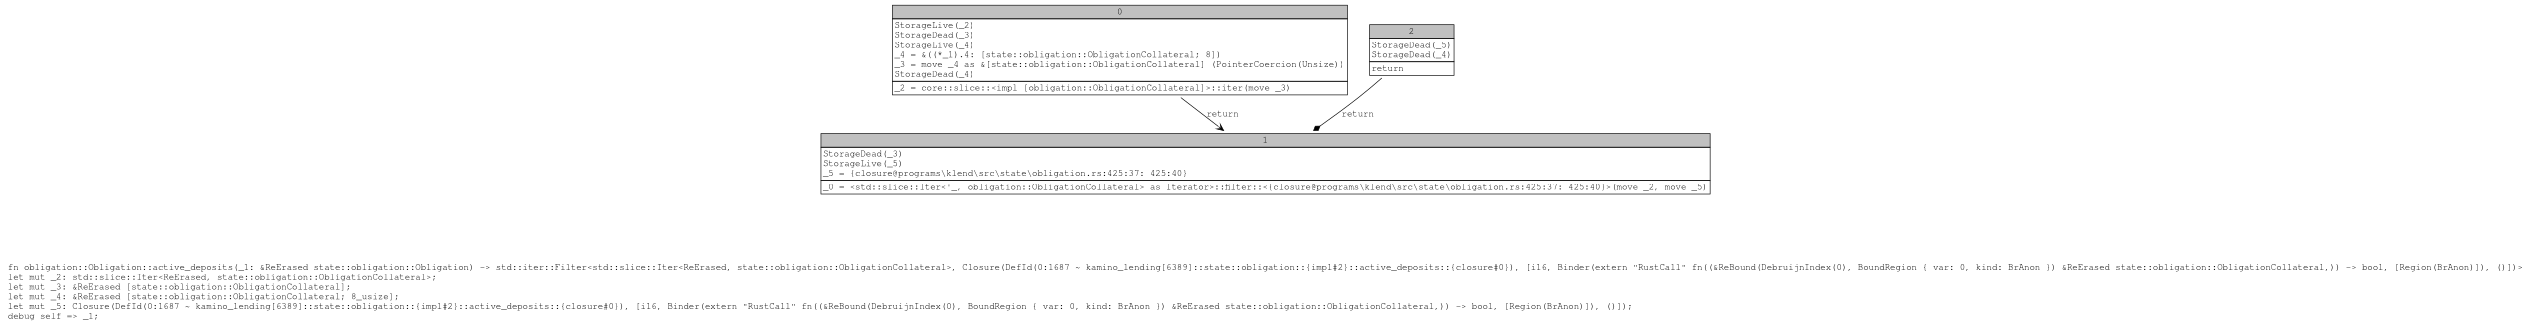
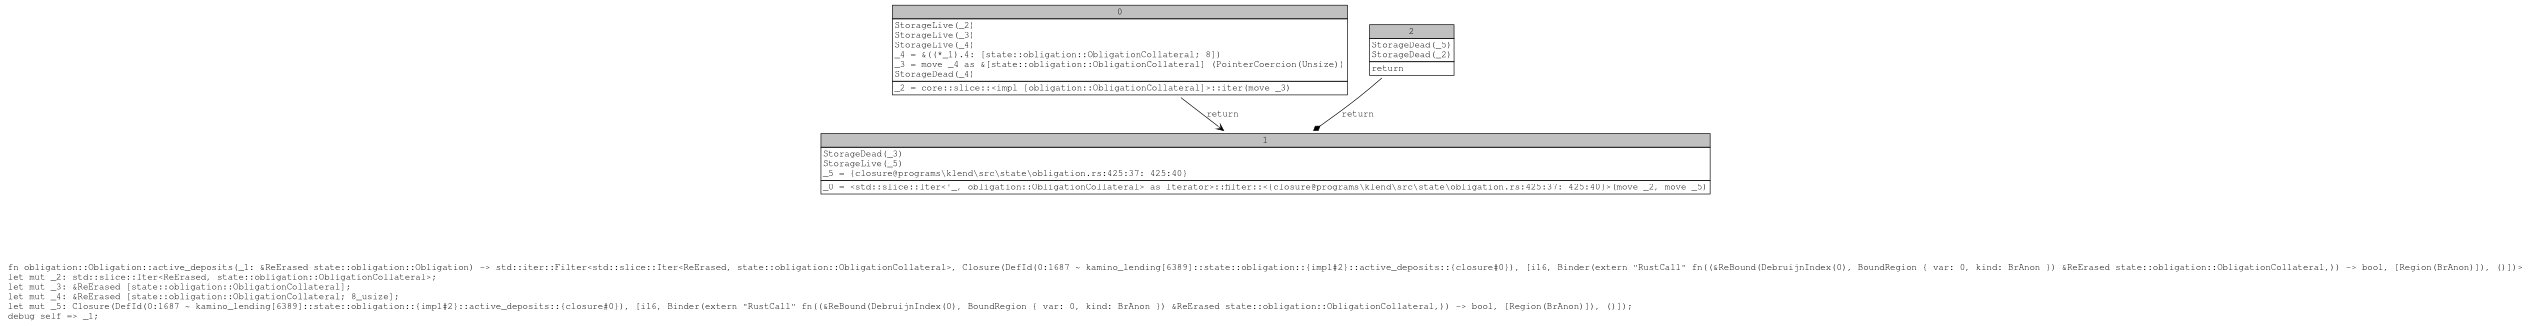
node "0": text "StorageDead(_3)" -> "StorageLive(_3)"
node "2": text "StorageDead(_4)" -> "StorageDead(_2)"
